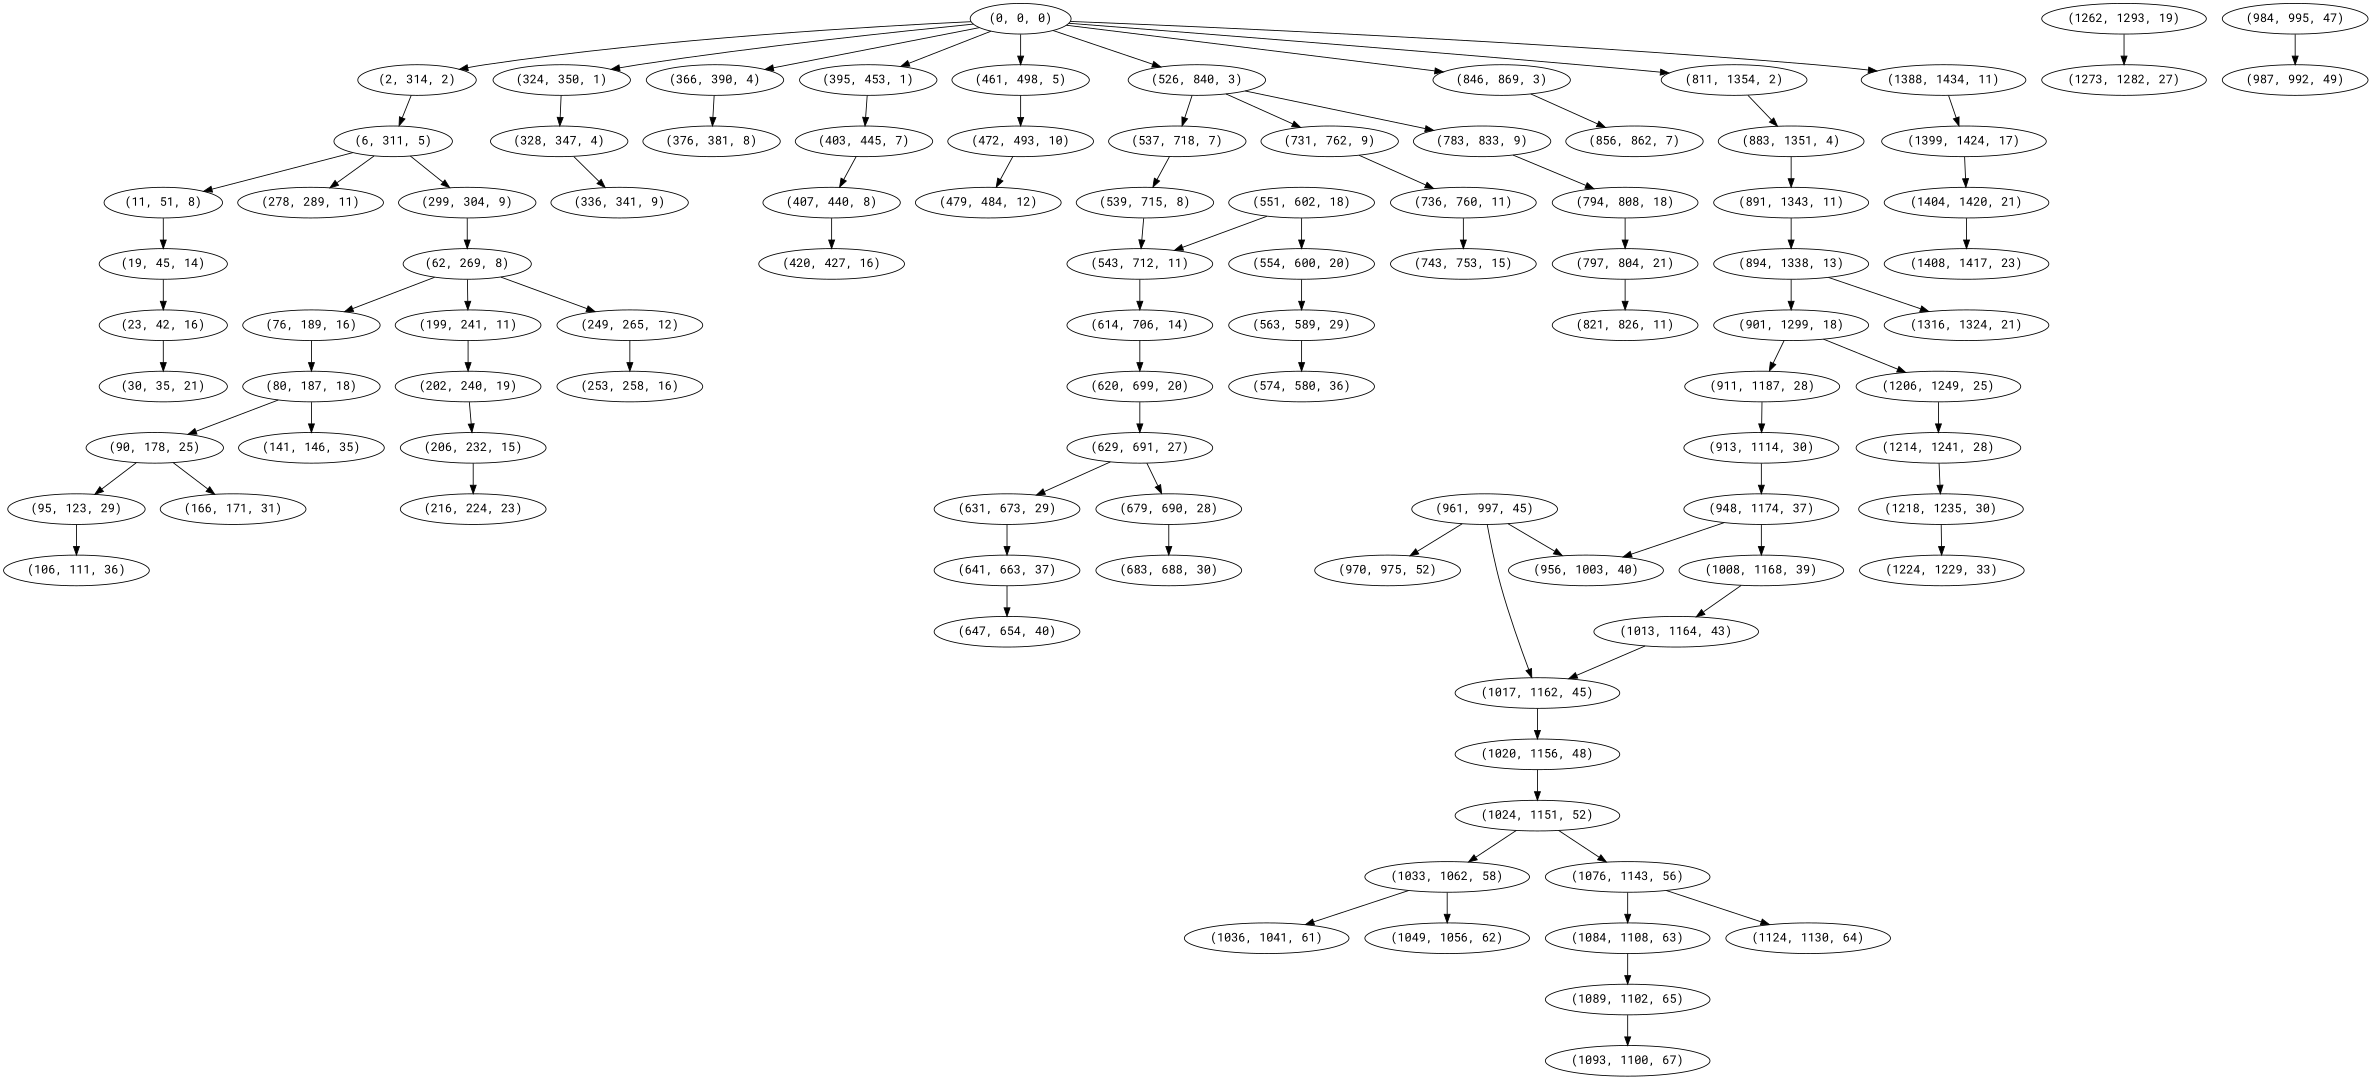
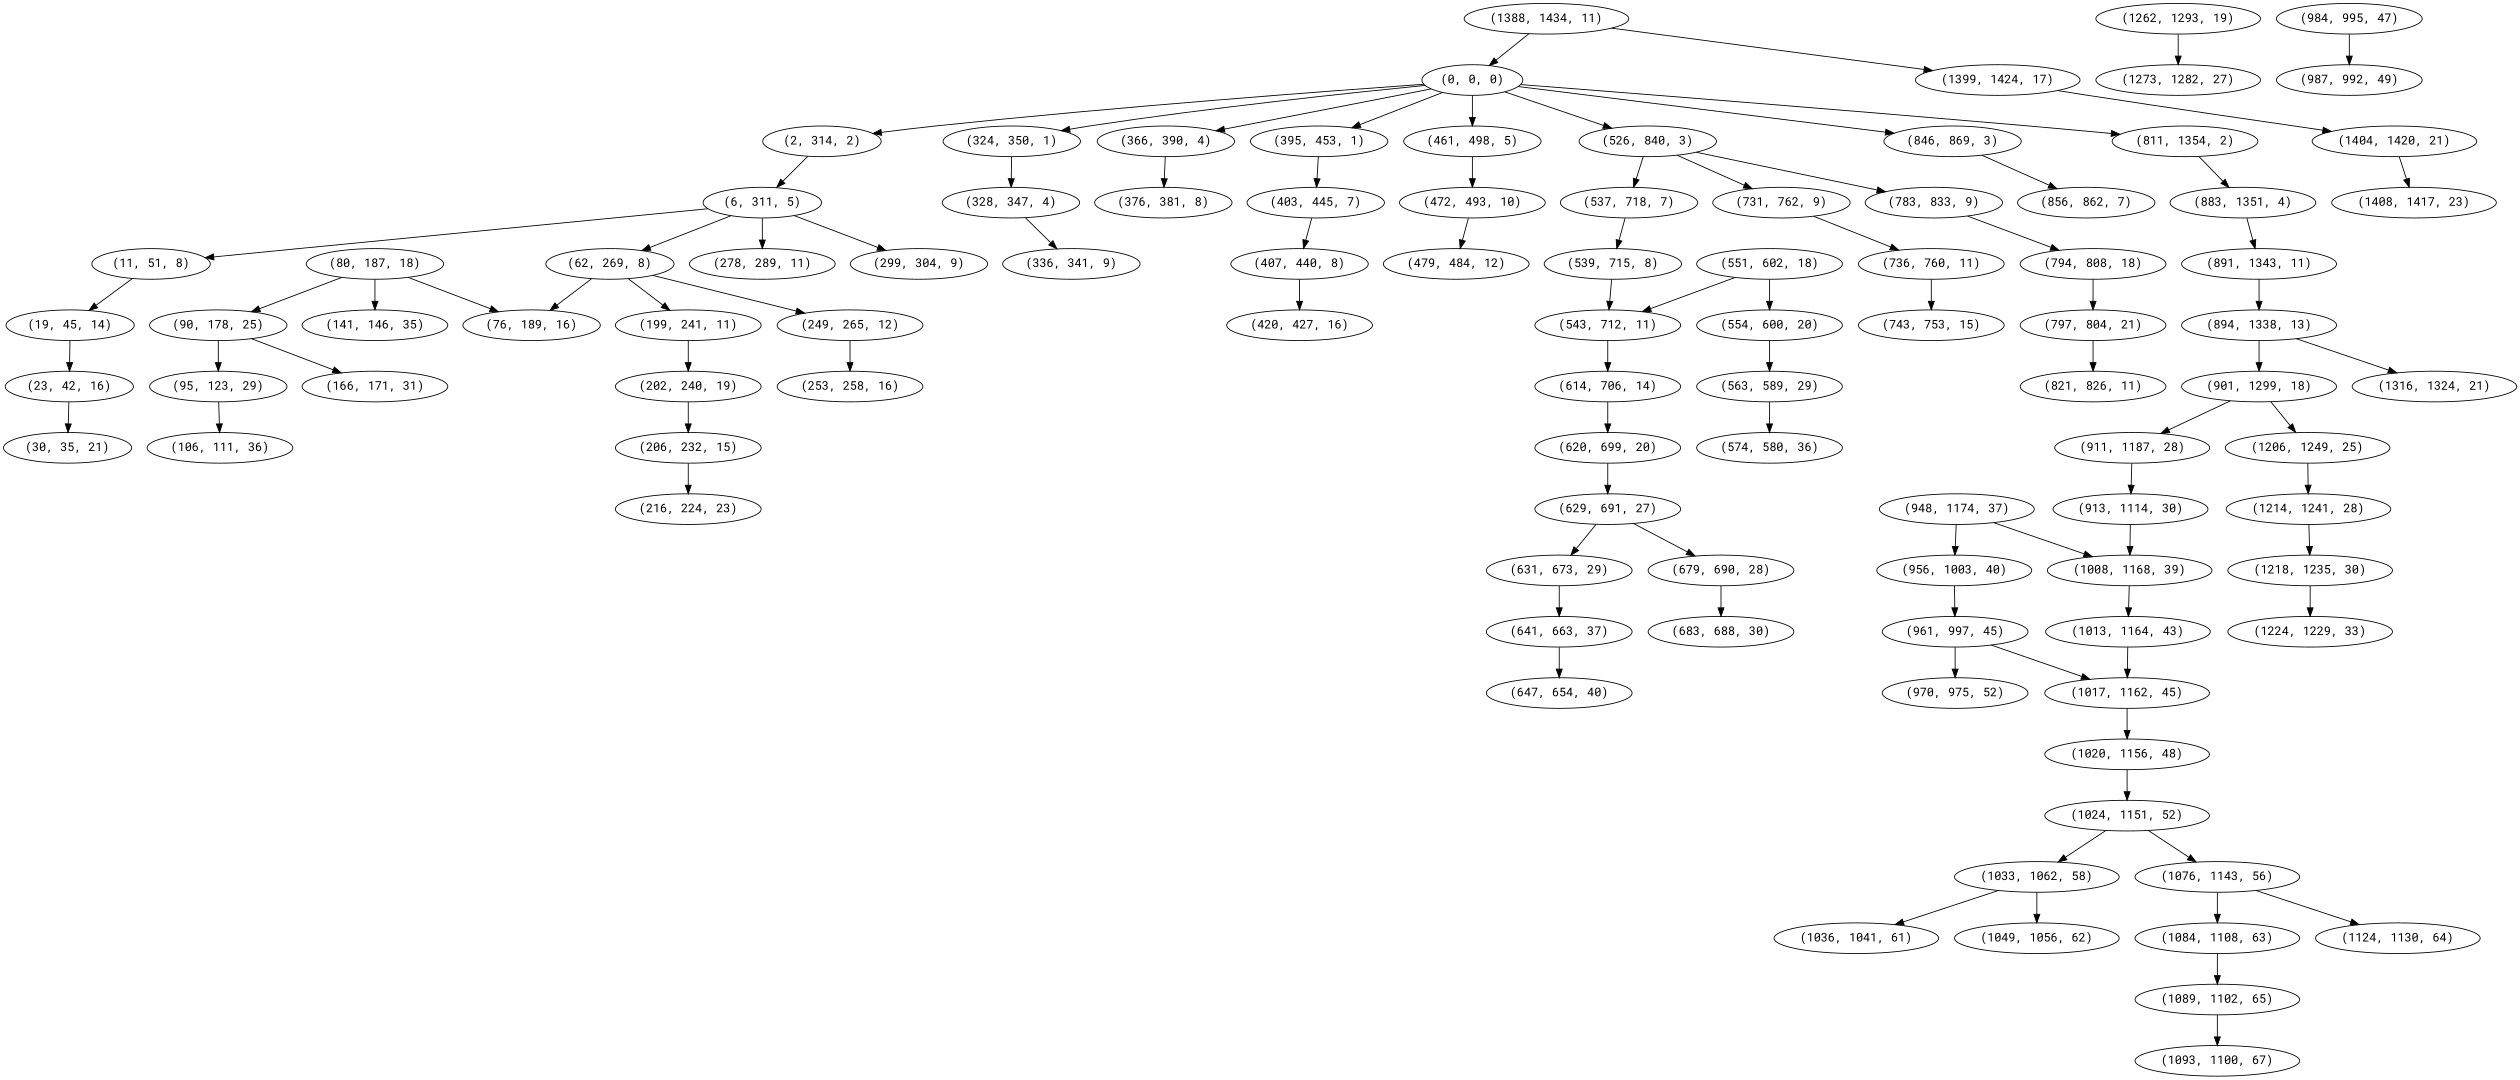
edge "(0, 0, 0)" -> "(1388, 1434, 11)": reversed
edge "(299, 304, 9)" -> "(62, 269, 8)": now "(6, 311, 5)" -> "(62, 269, 8)"
edge "(76, 189, 16)" -> "(80, 187, 18)": reversed
edge "(913, 1114, 30)" -> "(948, 1174, 37)": now "(913, 1114, 30)" -> "(1008, 1168, 39)"
edge "(961, 997, 45)" -> "(956, 1003, 40)": reversed
